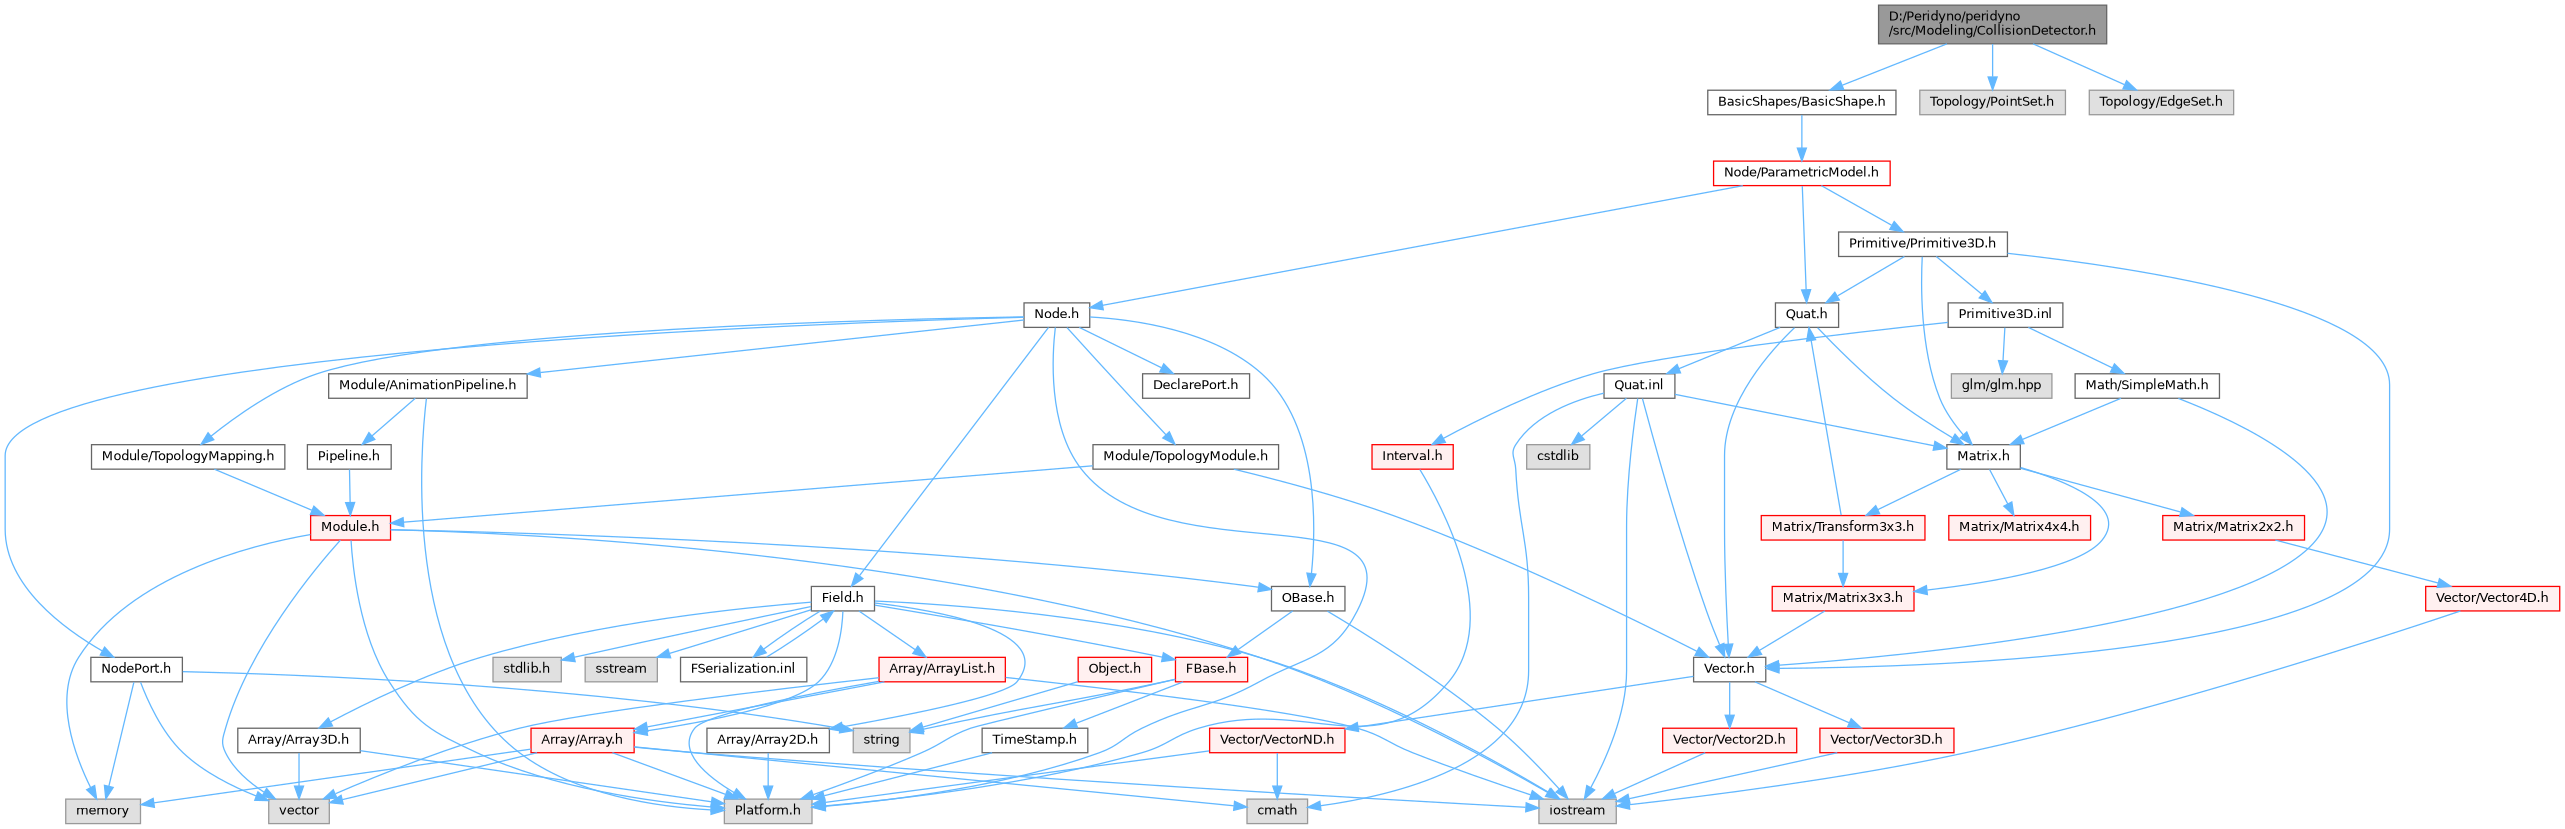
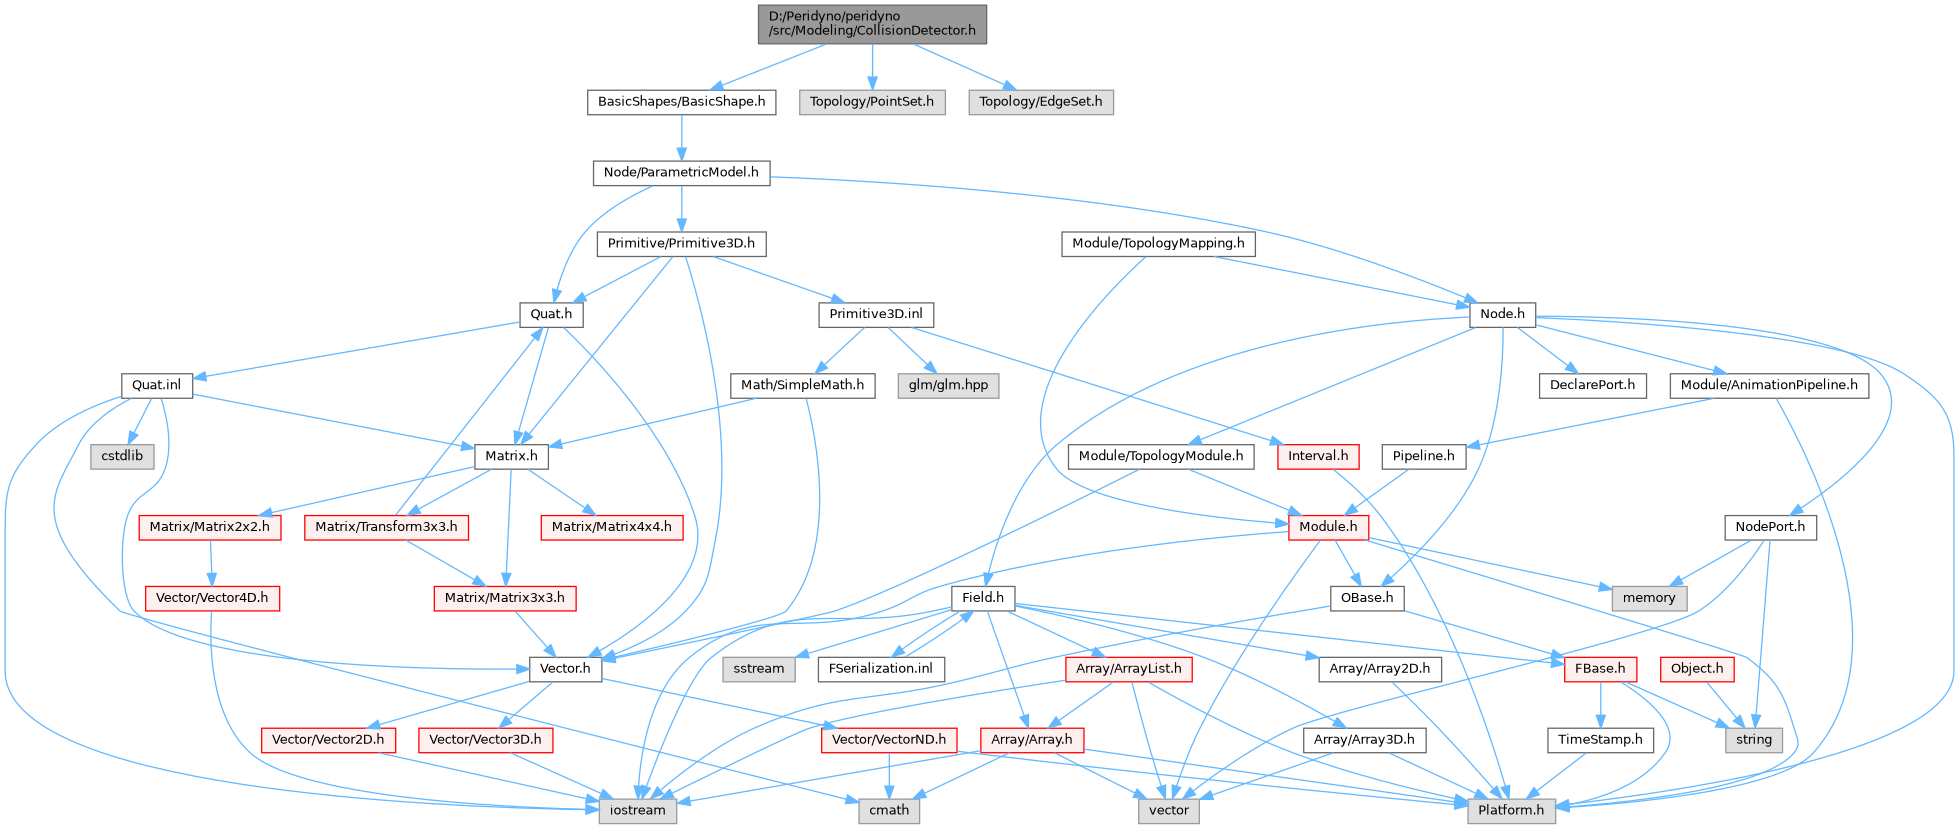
node "Node/ParametricModel.h": color red -> grey40
edge "Node.h" -> "Module/TopologyMapping.h": reversed
node "stdlib.h": removed
edge "Array/Array.h" -> "memory": removed
